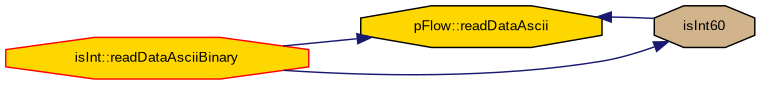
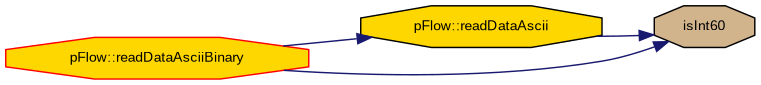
edge "isInt60" -> "pFlow::readDataAscii": reversed
node "isInt::readDataAsciiBinary": label "isInt::readDataAsciiBinary" -> "pFlow::readDataAsciiBinary"
